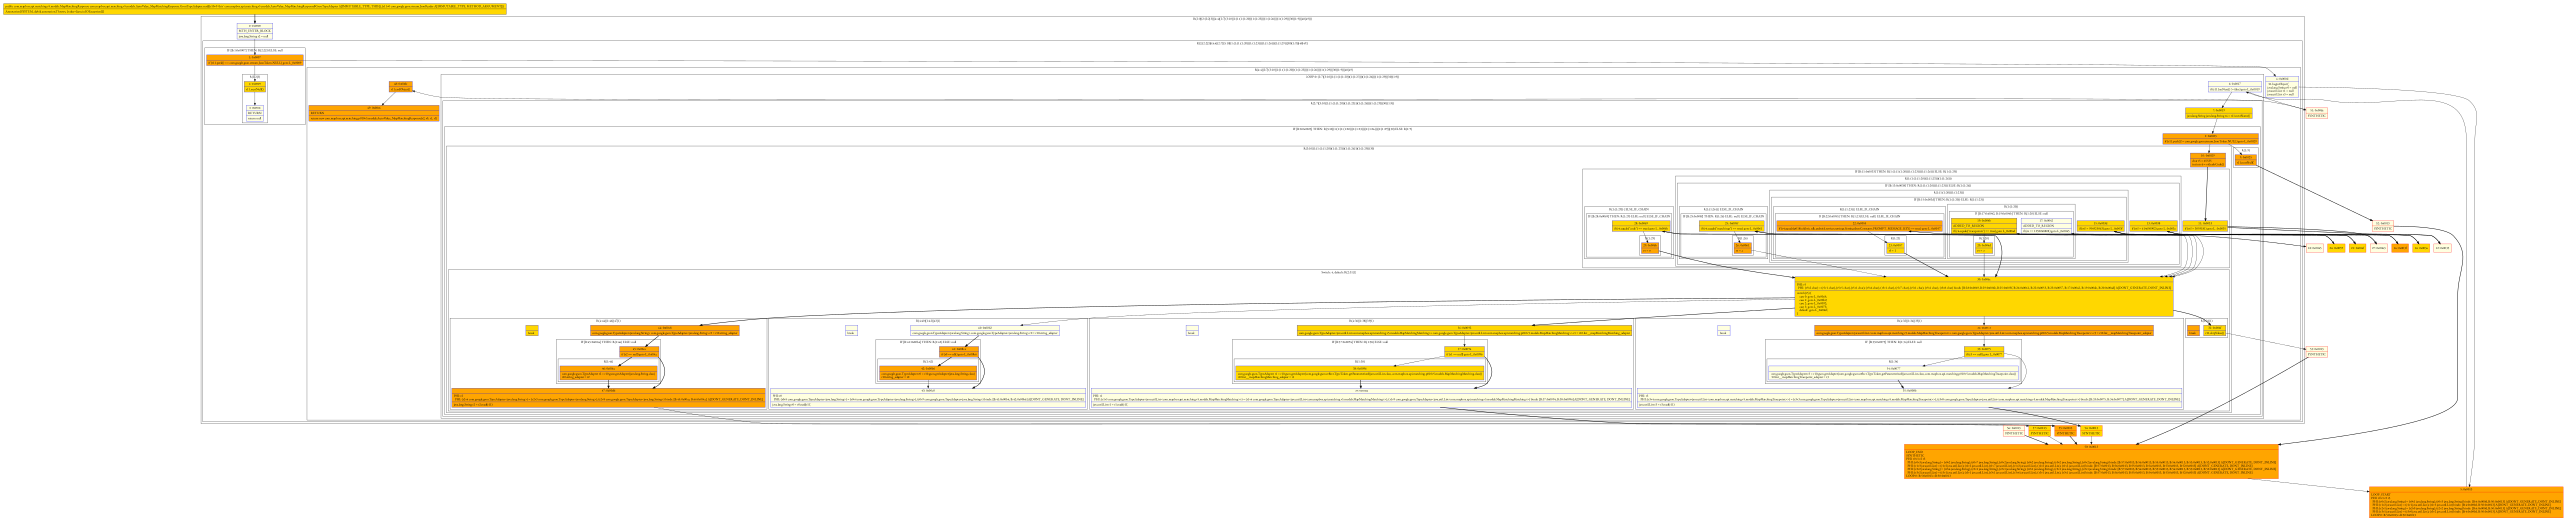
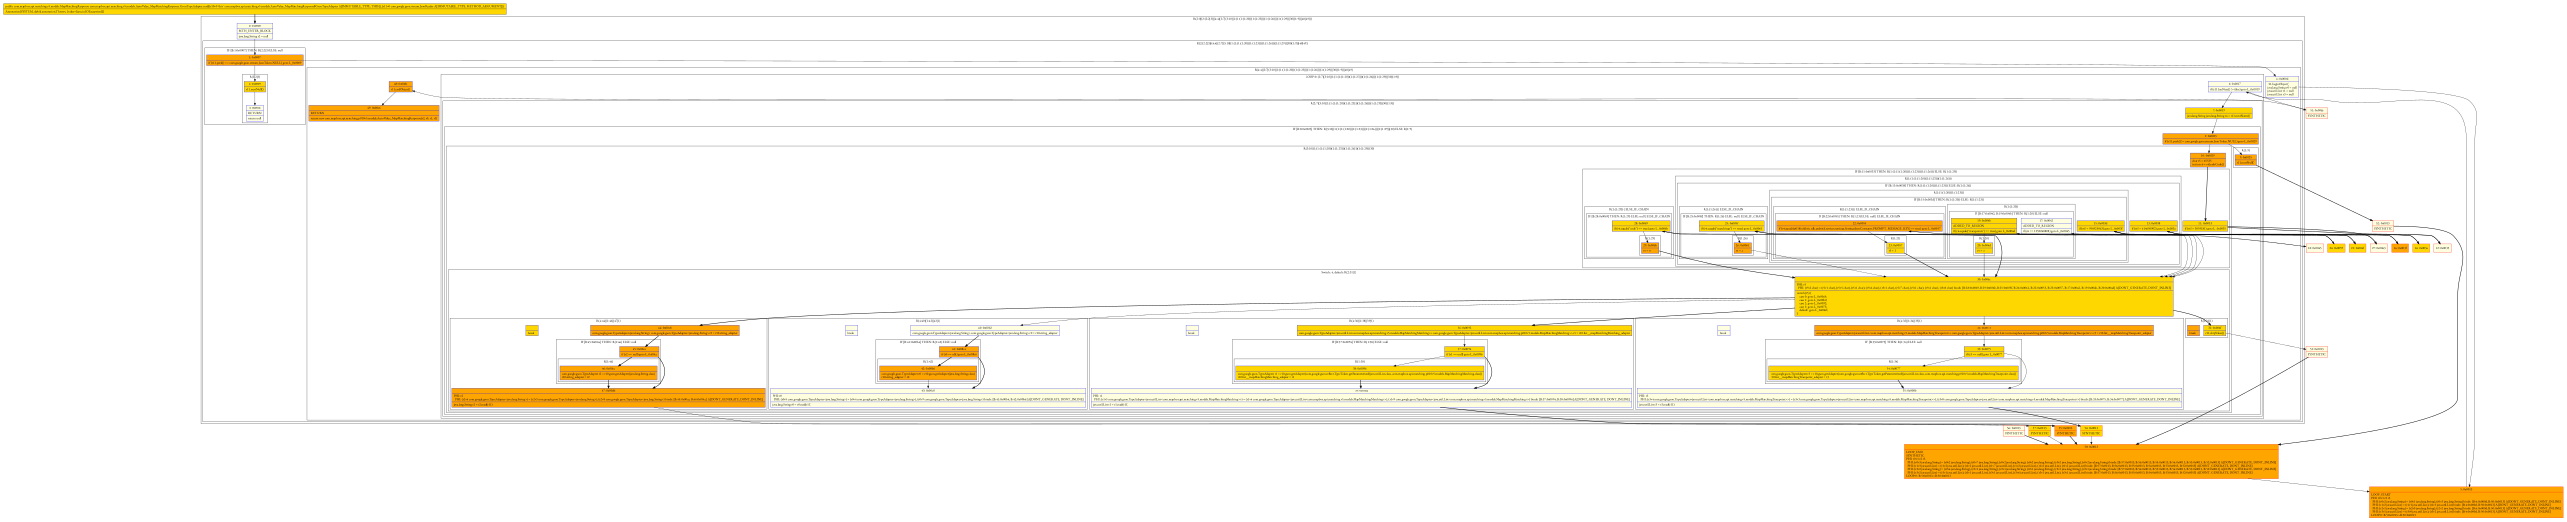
node "34: 0x0077": fillcolor lightyellow -> gold
